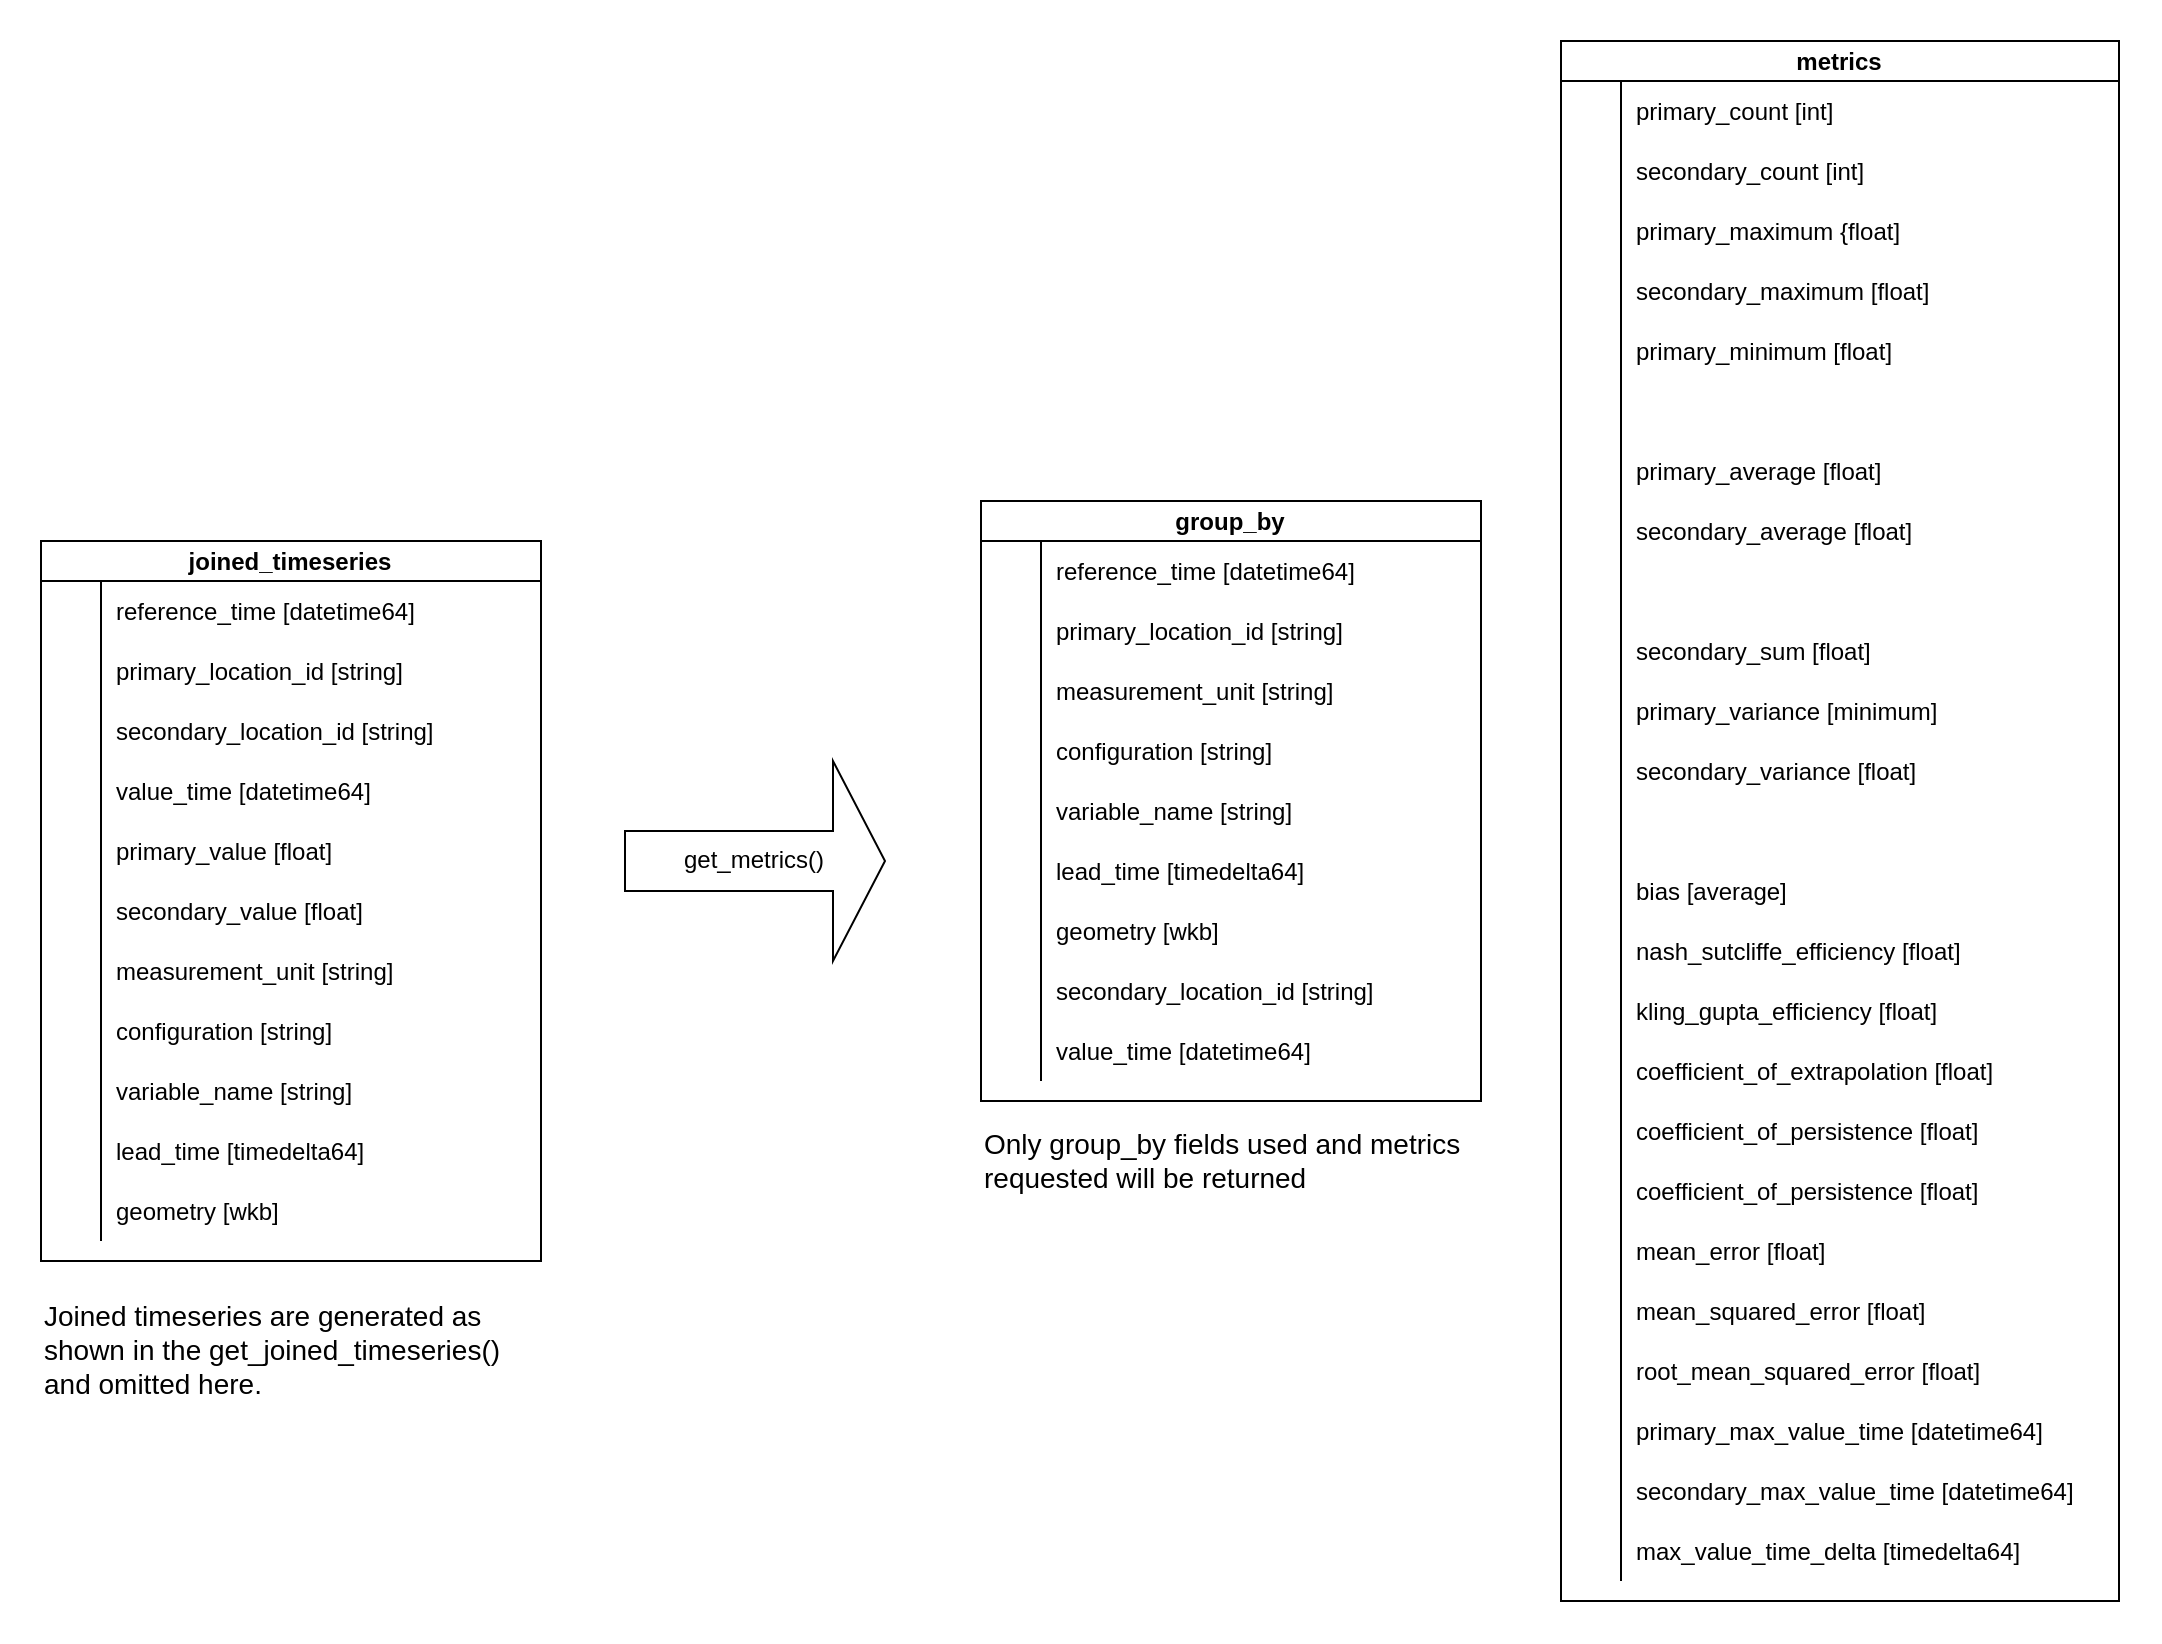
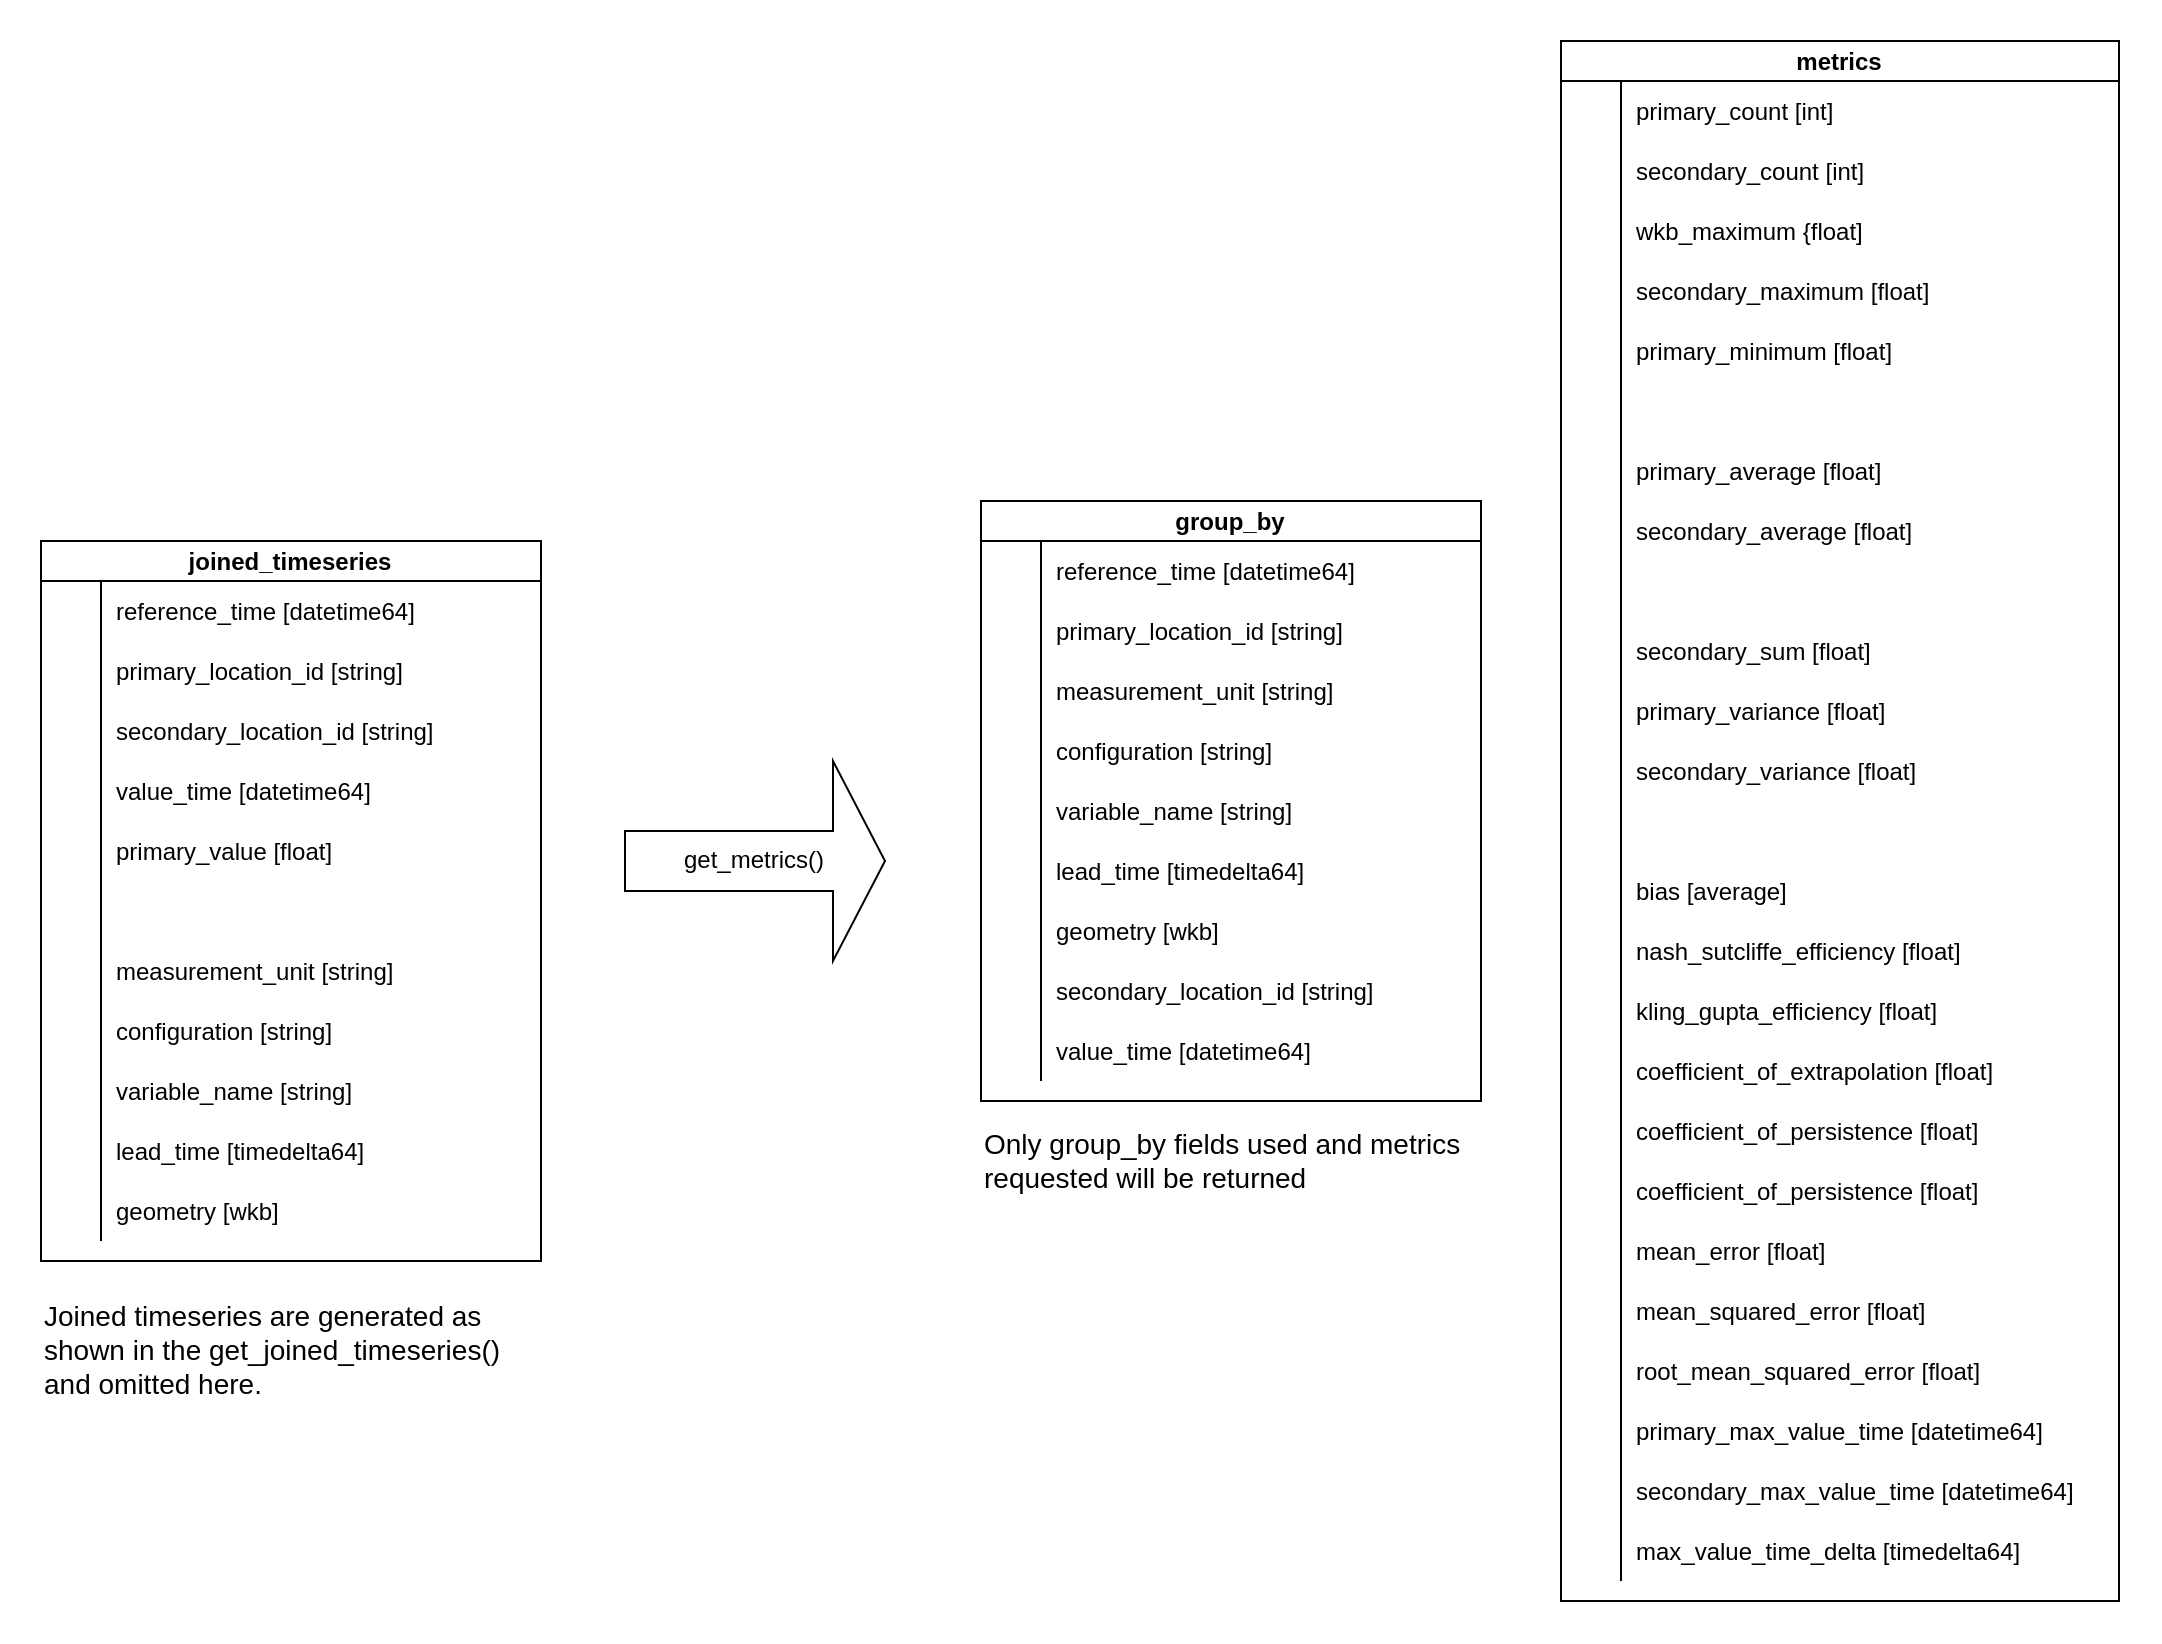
node "primary_maximum {float]": label "primary_maximum {float]" -> "wkb_maximum {float]"
node "primary_variance [minimum]": label "primary_variance [minimum]" -> "primary_variance [float]"
node "secondary_value [float]": removed
